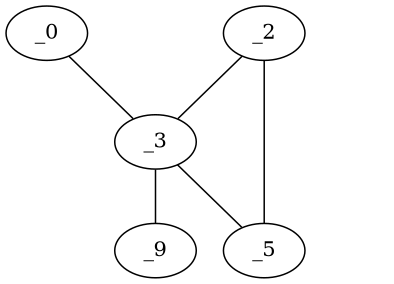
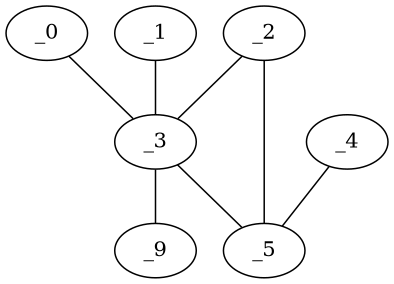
node "_1": added
node "_4": added
